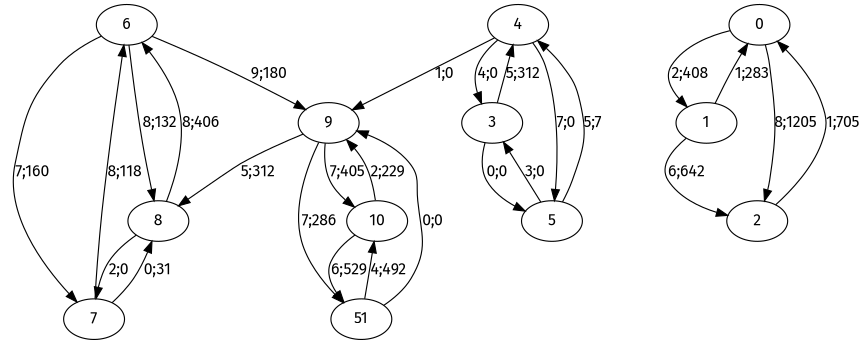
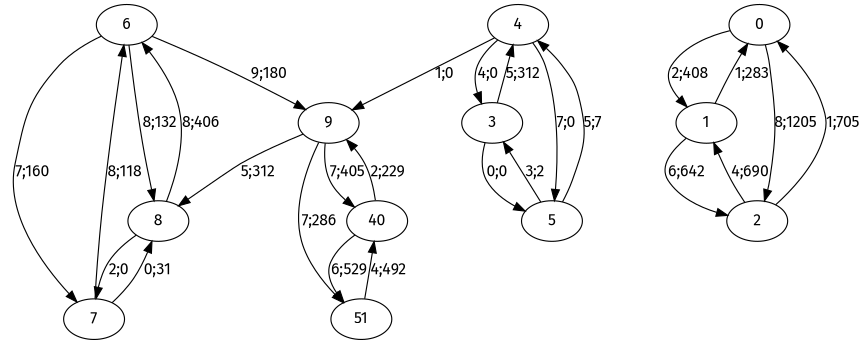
edge "5" -> "3": label "3;0" -> "3;2"
edge "2" -> "1": added, label "4;690"
edge "51" -> "9": removed, label "0;0"
node "10": label "10" -> "40"
